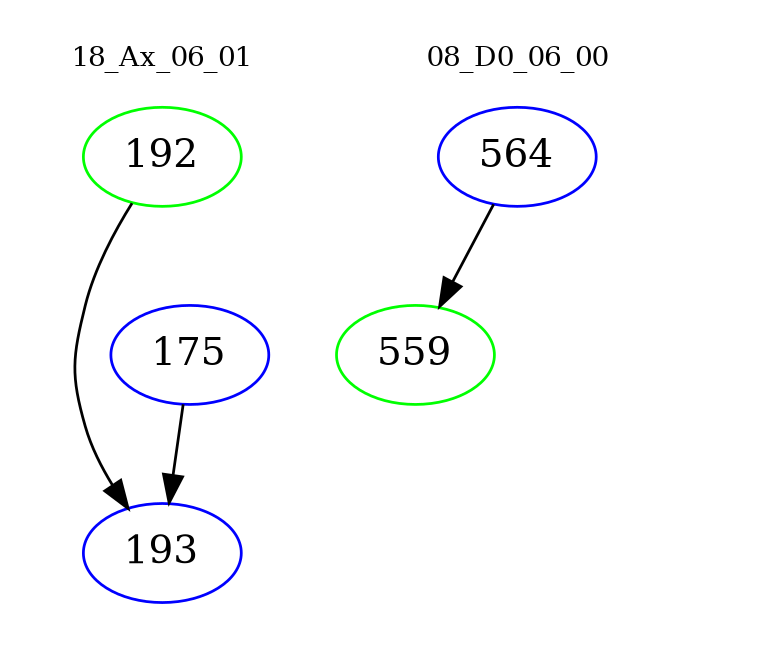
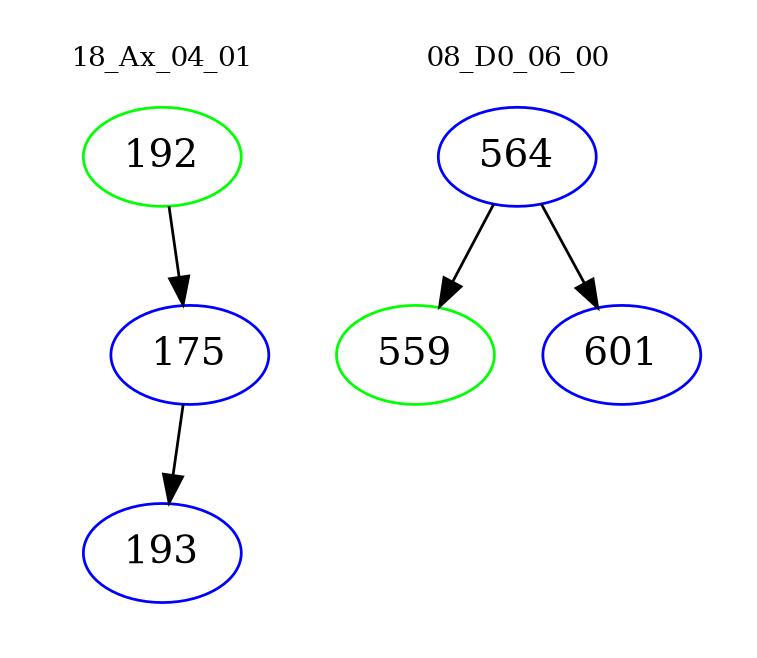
cluster "18_Ax_06_01": label "18_Ax_06_01" -> "18_Ax_04_01"
edge "192" -> "193": now "192" -> "175"
node "601": added
